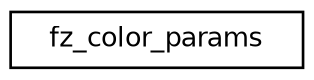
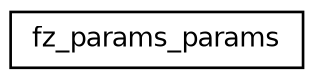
node "fz_color_params": label "fz_color_params" -> "fz_params_params"
